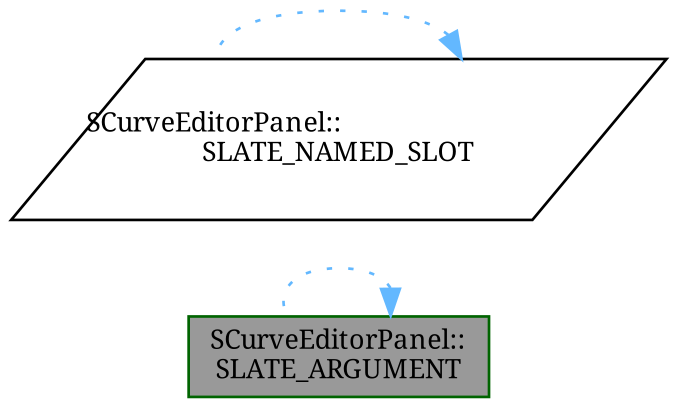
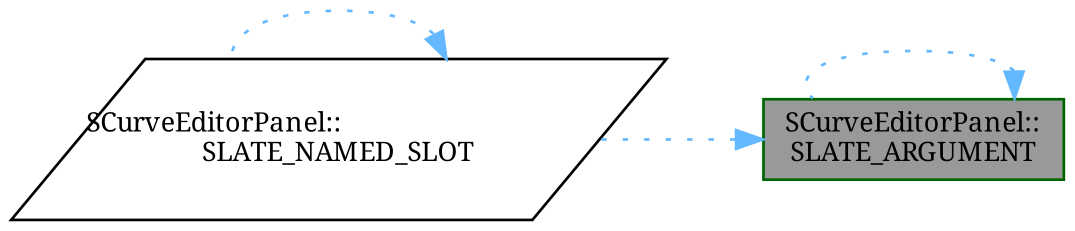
edge "SCurveEditorPanel:: SLATE_NAMED_SLOT" -> "SCurveEditorPanel:: SLATE_ARGUMENT": added
